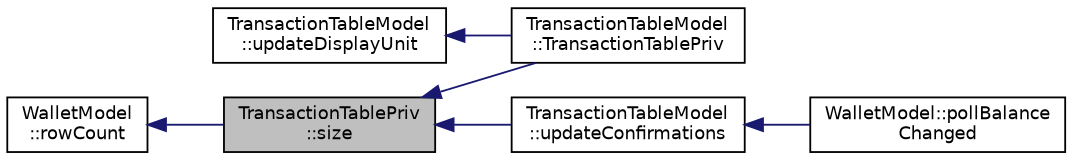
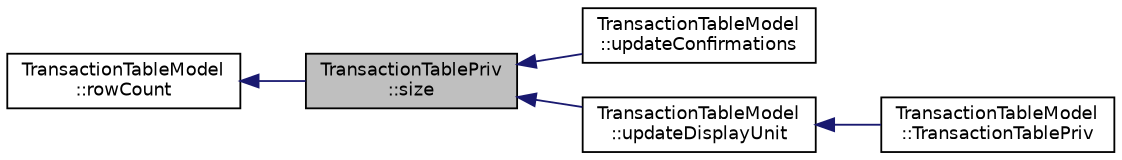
edge "TransactionTableModel ::TransactionTablePriv" -> "TransactionTablePriv ::size": now "TransactionTableModel ::updateDisplayUnit" -> "TransactionTablePriv ::size"
node "WalletModel ::rowCount": label "WalletModel ::rowCount" -> "TransactionTableModel ::rowCount"
node "WalletModel::pollBalance Changed": removed
